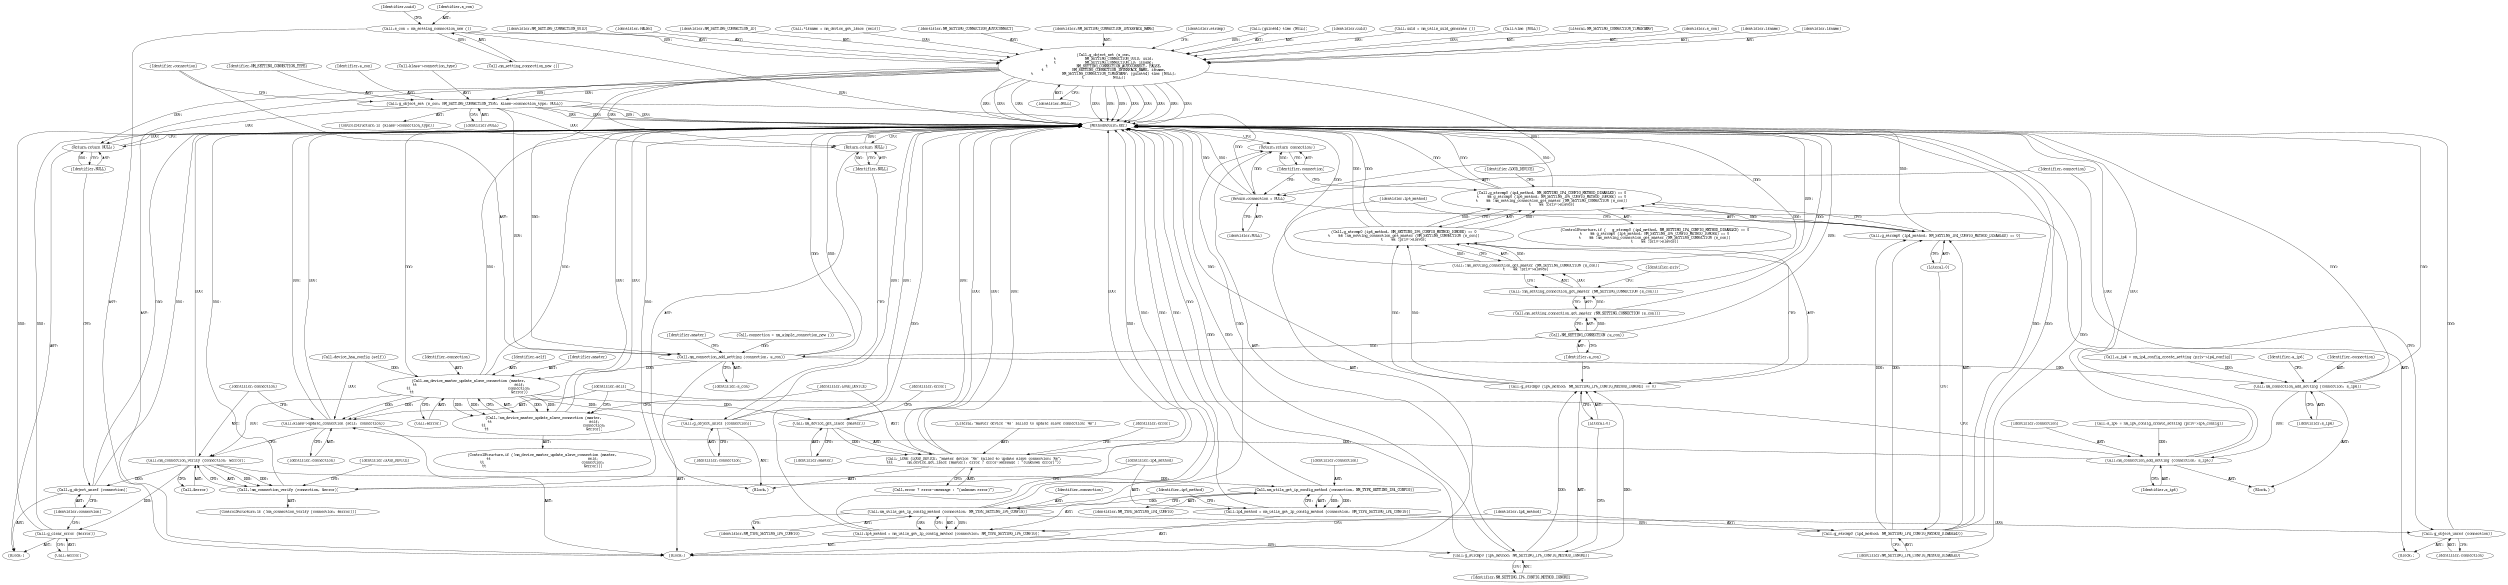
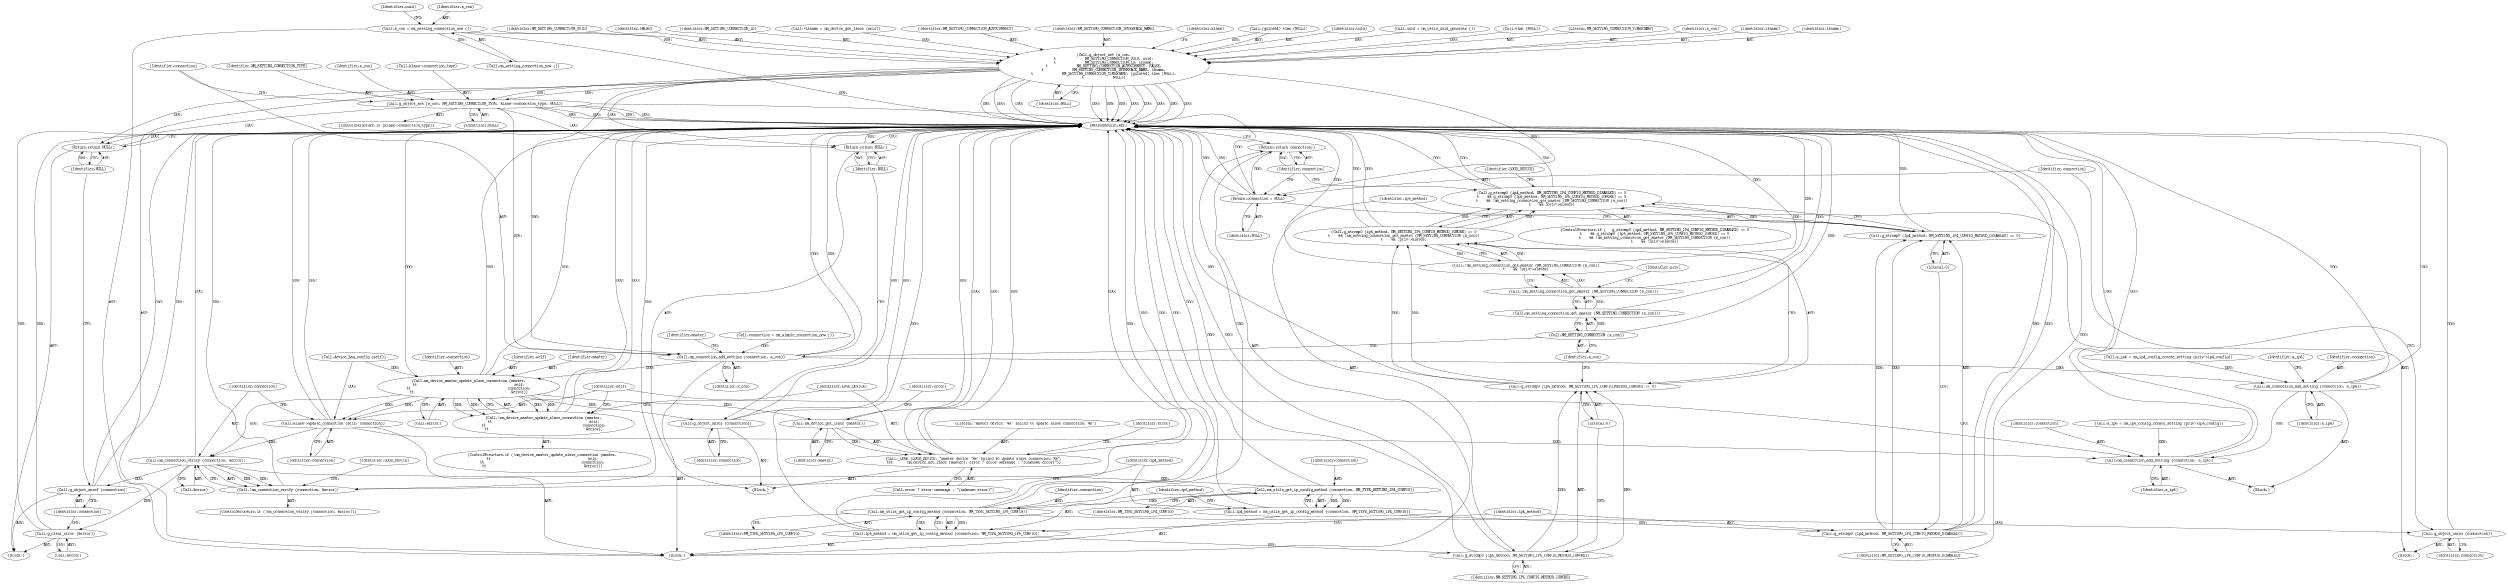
node "(Identifier,strcmp)": label "(Identifier,strcmp)" -> "(Identifier,klass)"
edge "(Call,klass->update_connection (self, connection))" -> "(Call,nm_connection_verify (connection, &error))": label "CFG: " -> "DDG: "
edge "(Call,nm_connection_add_setting (connection, s_ip6))" -> "(Call,klass->update_connection (self, connection))": reversed
